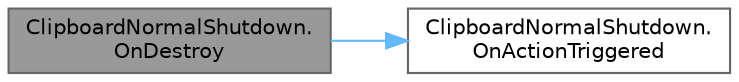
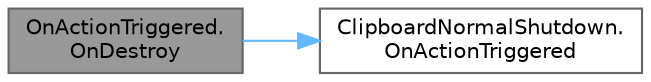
node "ClipboardNormalShutdown. OnDestroy": label "ClipboardNormalShutdown. OnDestroy" -> "OnActionTriggered. OnDestroy"
